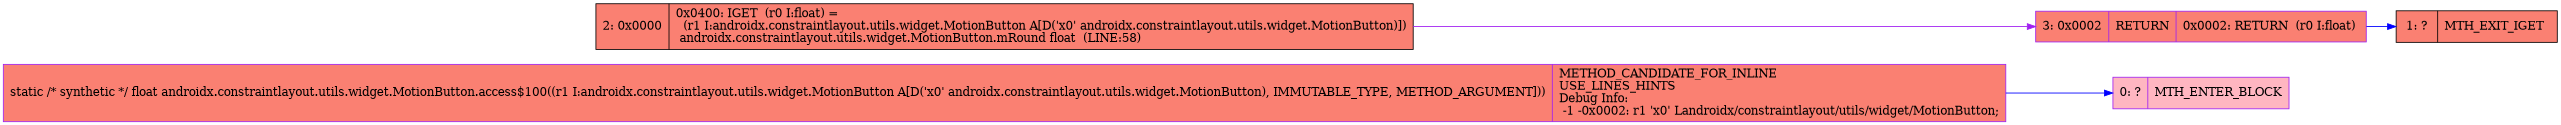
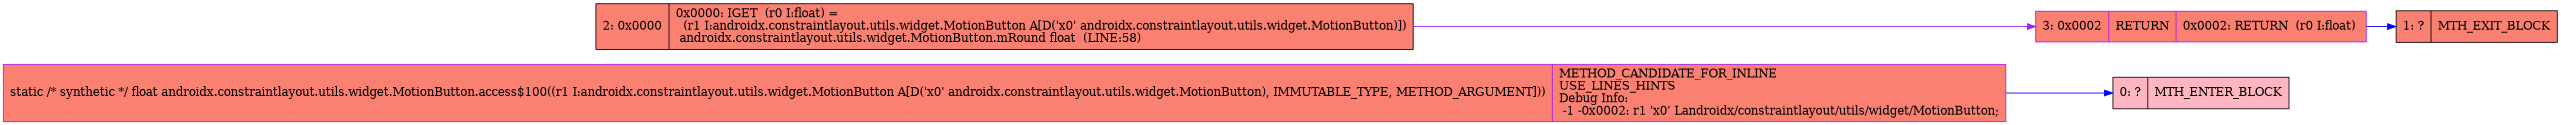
node "2: 0x0000": text "0x0400: IGET  (r0 I:float) =" -> "0x0000: IGET  (r0 I:float) ="
node "1: ?": text "MTH_EXIT_IGET" -> "MTH_EXIT_BLOCK"
node "0: ?": color purple -> black
